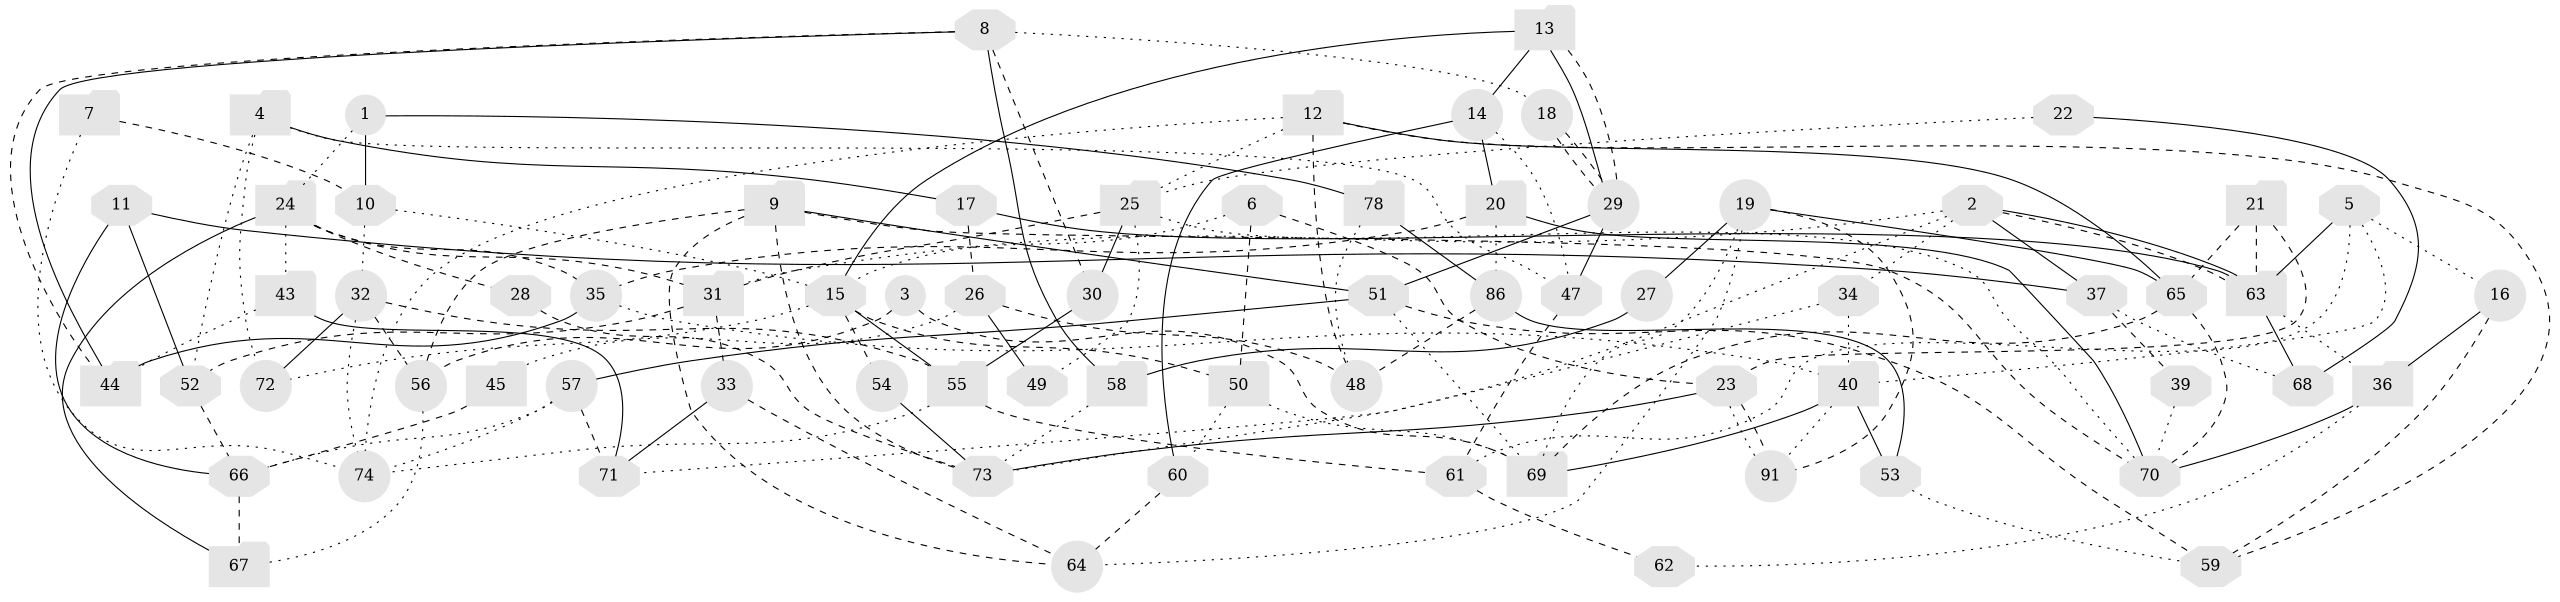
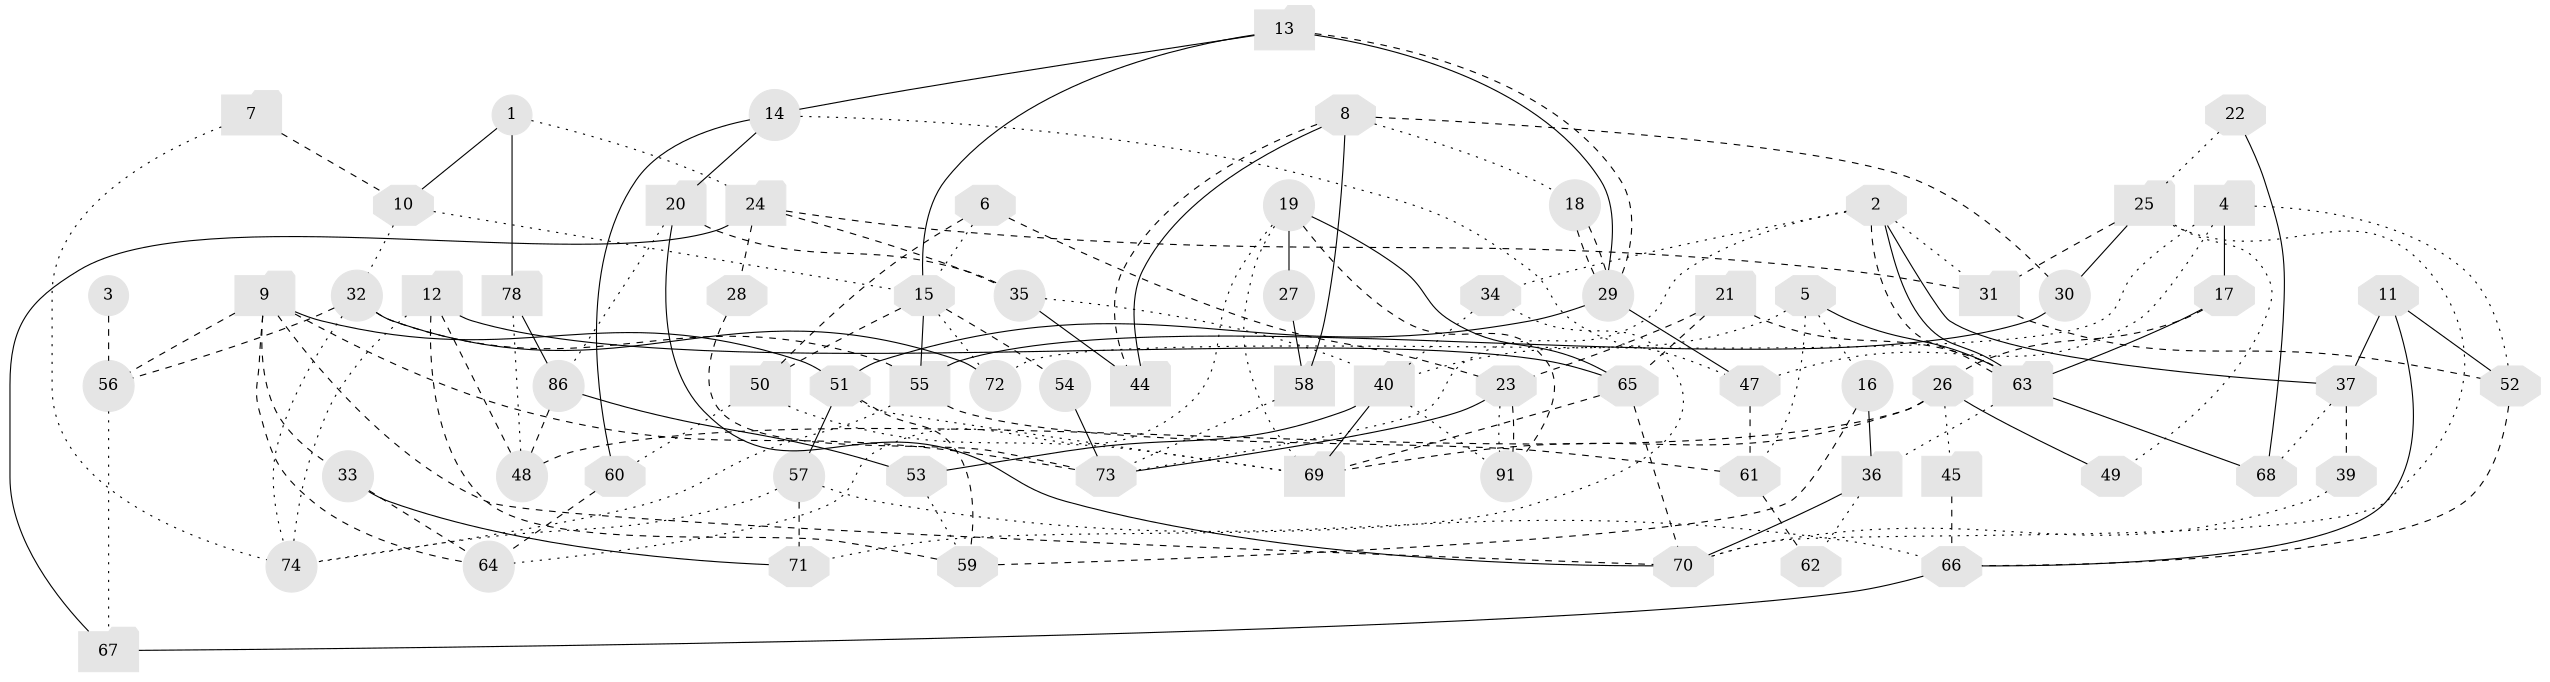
edge "12" -- "25": removed
node "43": removed
edge "31" -- "33": now "9" -- "33"
edge "3" -- "69": now "26" -- "69"
edge "66" -- "67": style dashed -> solid
